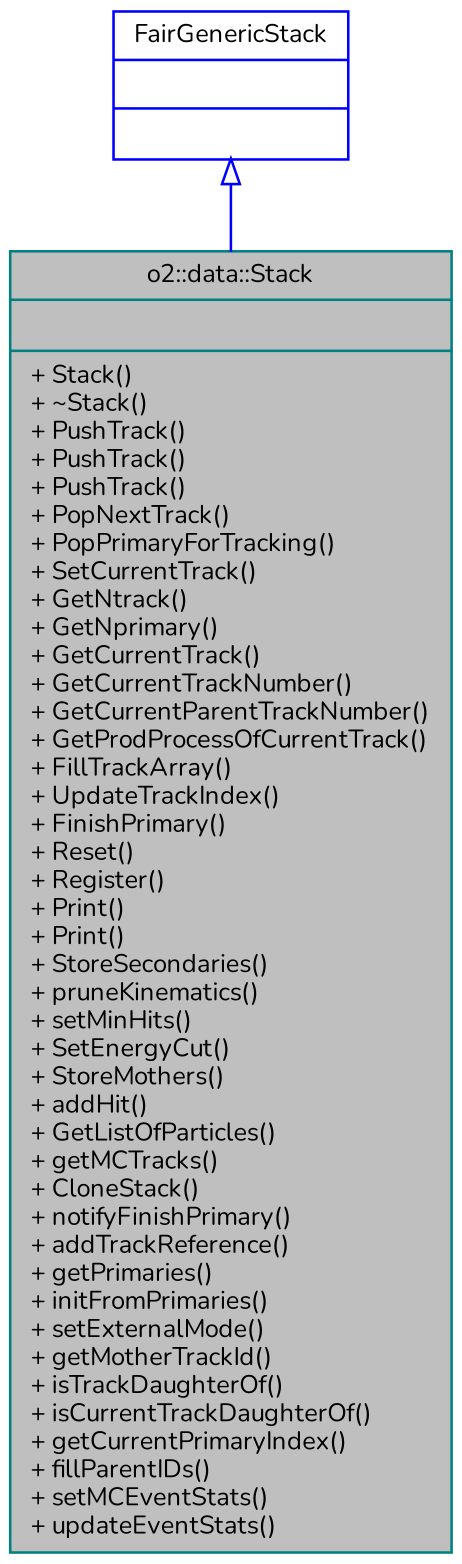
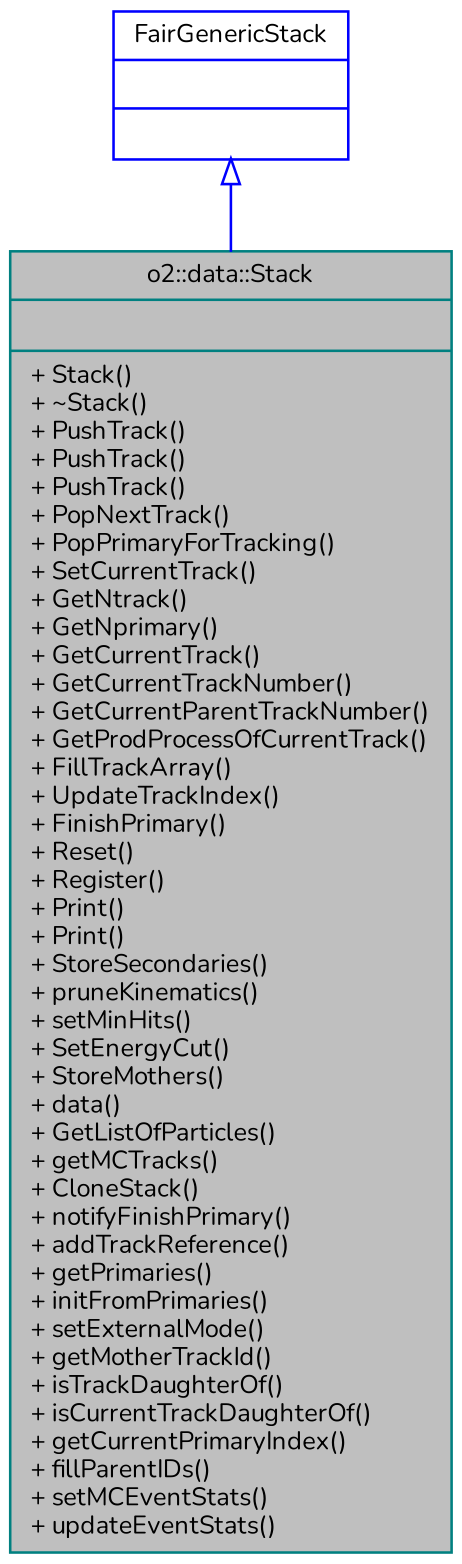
node "o2::data::Stack": text "+ addHit()" -> "+ data()"
